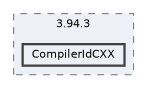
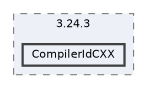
cluster "3.94.3": label "3.94.3" -> "3.24.3"
